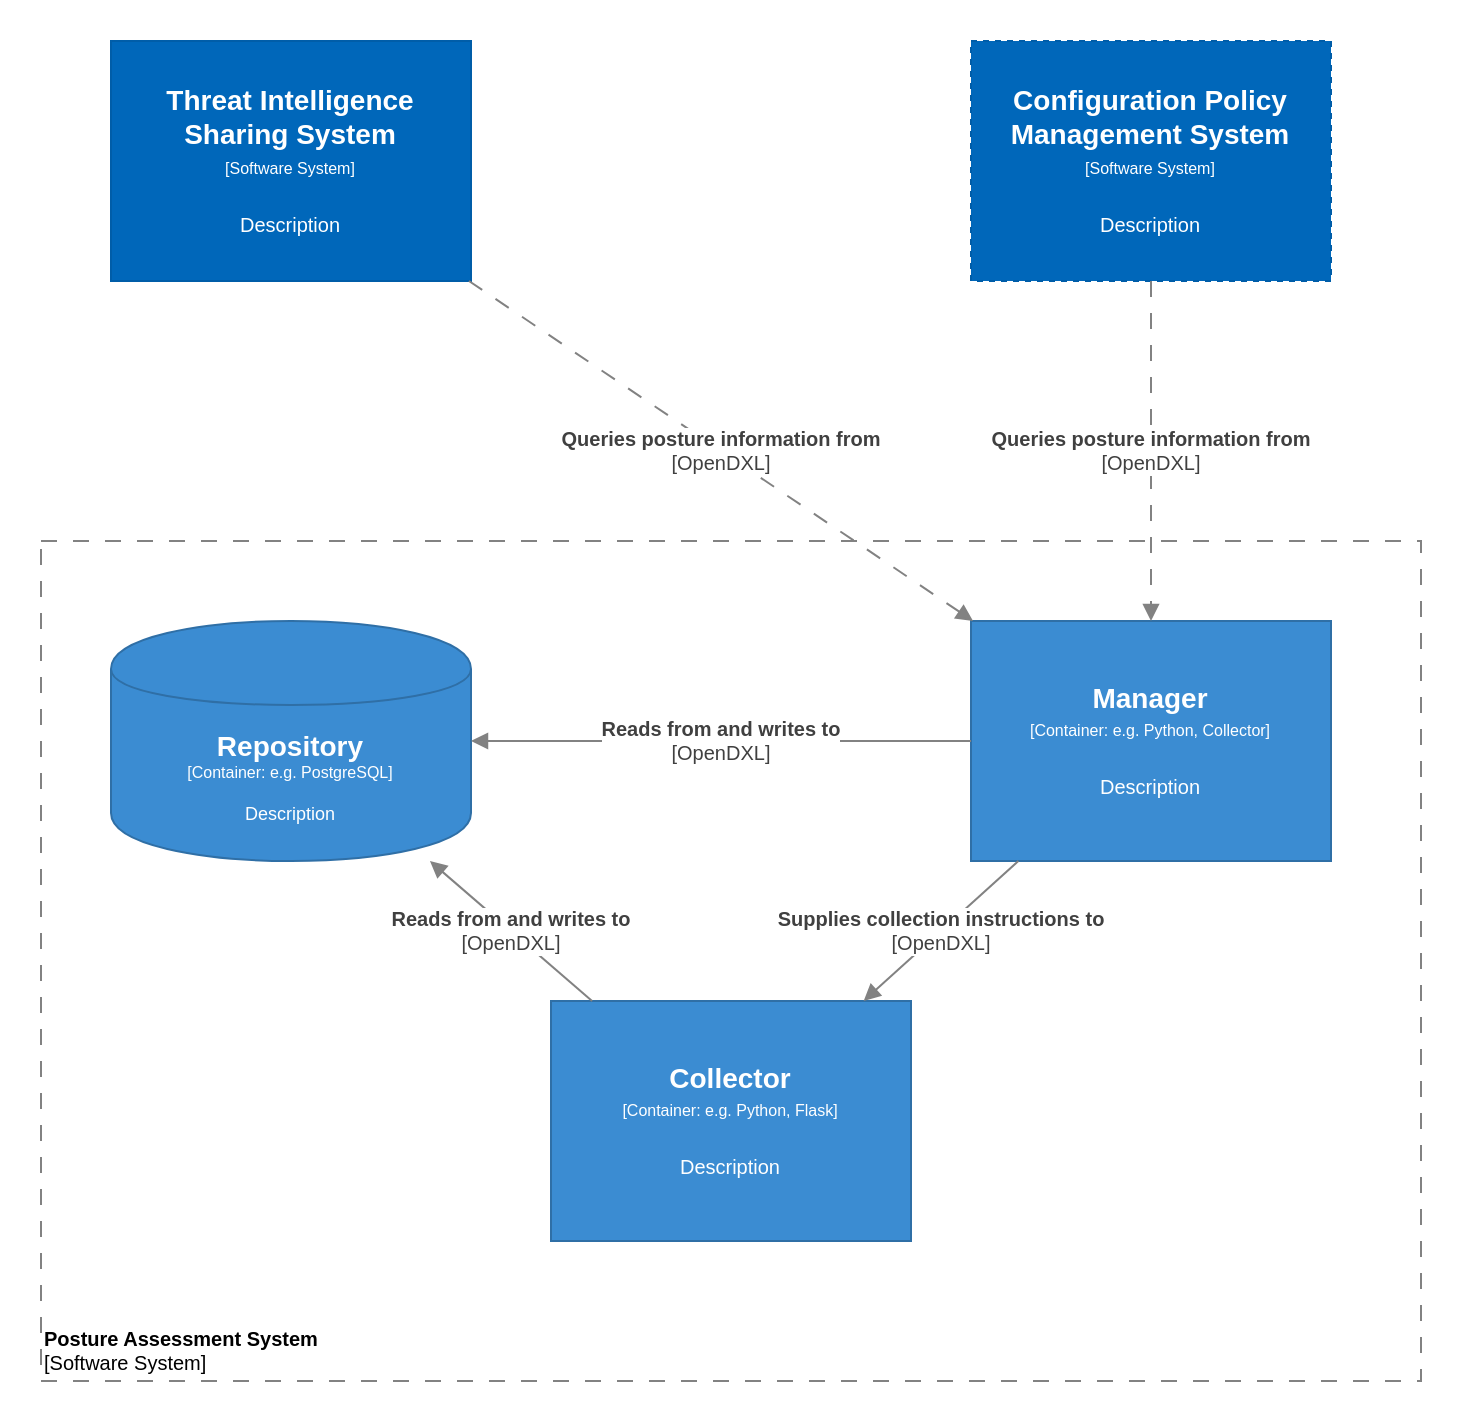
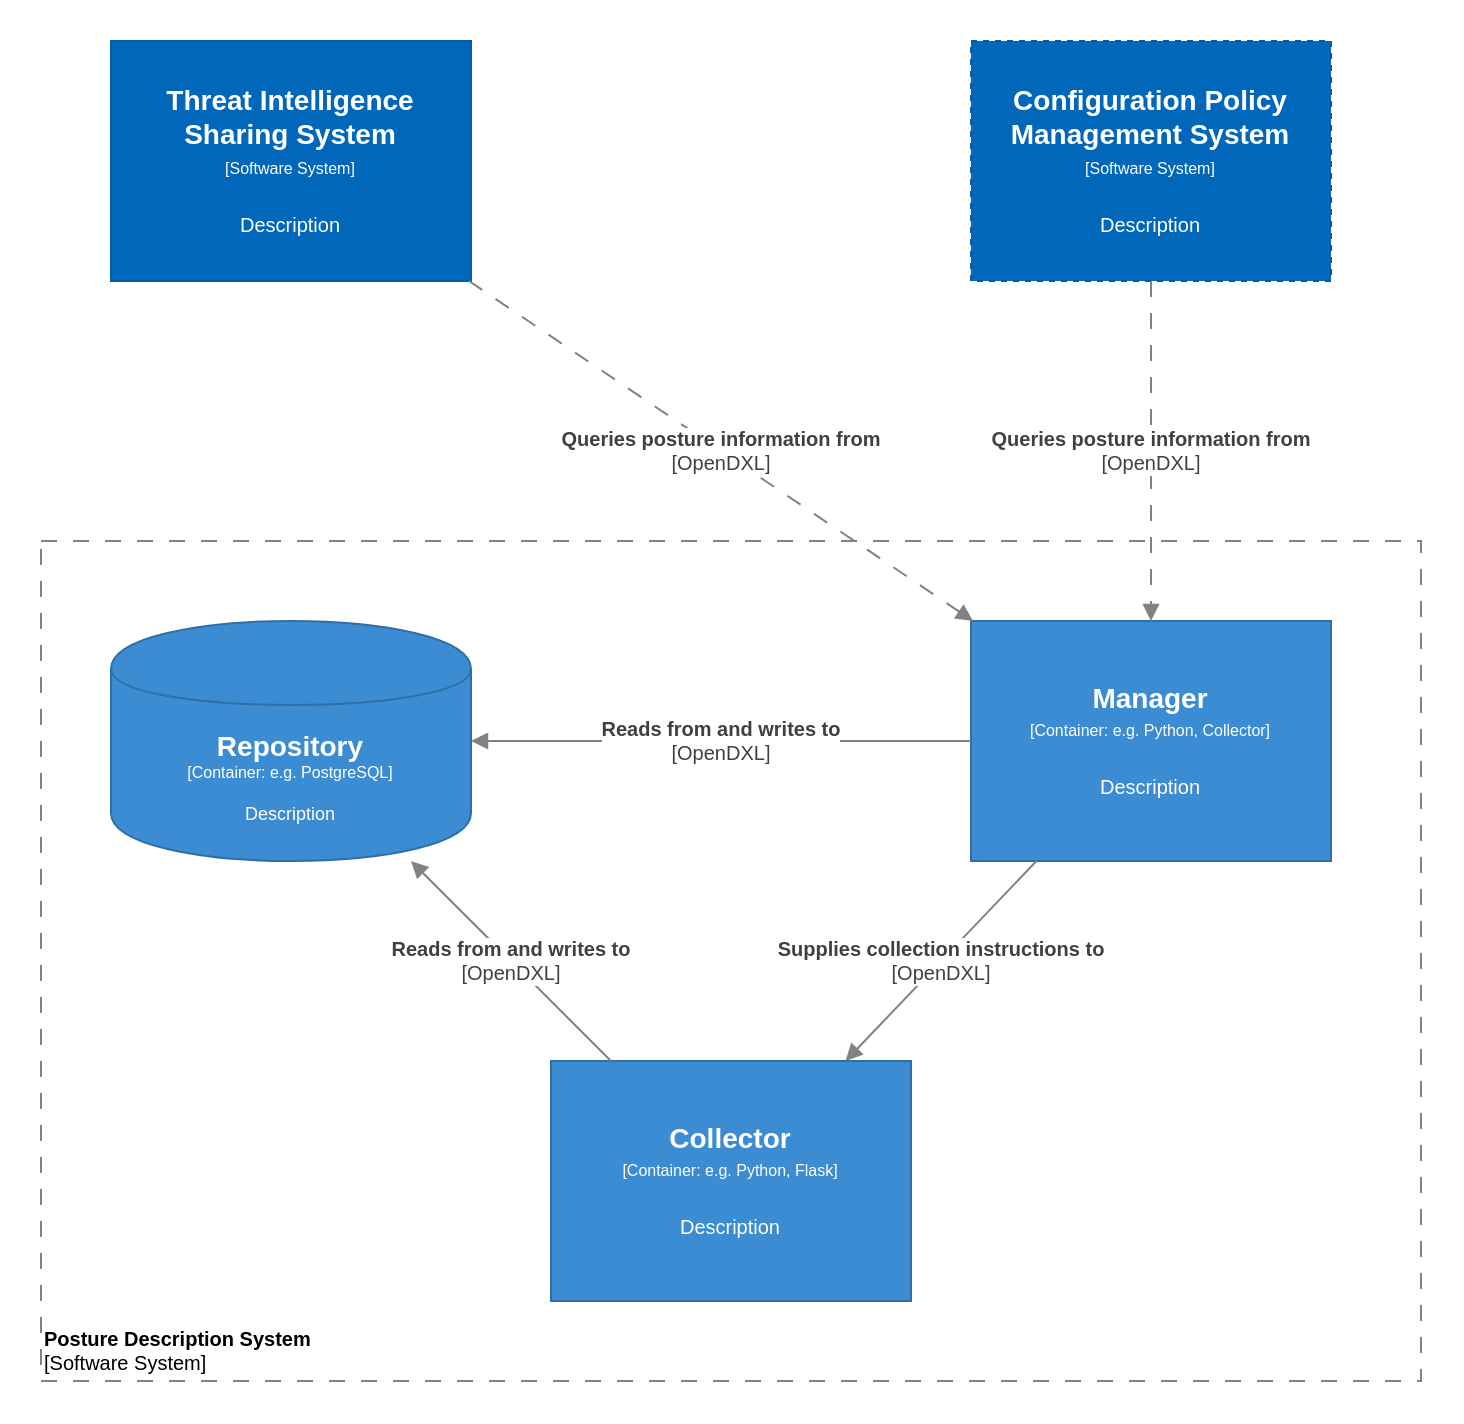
node "Collector [Container: e.g. Python, Flask] Description": moved (731, 1121) -> (731, 1181)
node "Posture Assessment System[Software System]": label "Posture Assessment System[Software System]" -> "Posture Description System[Software System]"
